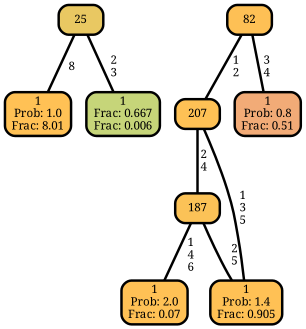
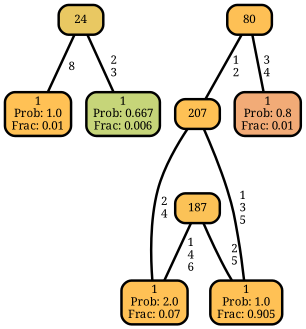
node "25": label "25" -> "24"
node "82": label "82" -> "80"
node "1 Prob: 1.0 Frac: 8.01": label "1 Prob: 1.0 Frac: 8.01" -> "1 Prob: 1.0 Frac: 0.01"
node "1 Frac: 0.667 Frac: 0.006": label "1 Frac: 0.667 Frac: 0.006" -> "1 Prob: 0.667 Frac: 0.006"
node "1 Prob: 0.8 Frac: 0.51": label "1 Prob: 0.8 Frac: 0.51" -> "1 Prob: 0.8 Frac: 0.01"
edge "207" -- "187": now "207" -- "1 Prob: 2.0 Frac: 0.07"
node "1 Prob: 1.4 Frac: 0.905": label "1 Prob: 1.4 Frac: 0.905" -> "1 Prob: 1.0 Frac: 0.905"
